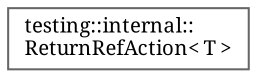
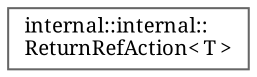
node "testing::internal:: ReturnRefAction< T >": label "testing::internal:: ReturnRefAction< T >" -> "internal::internal:: ReturnRefAction< T >"
